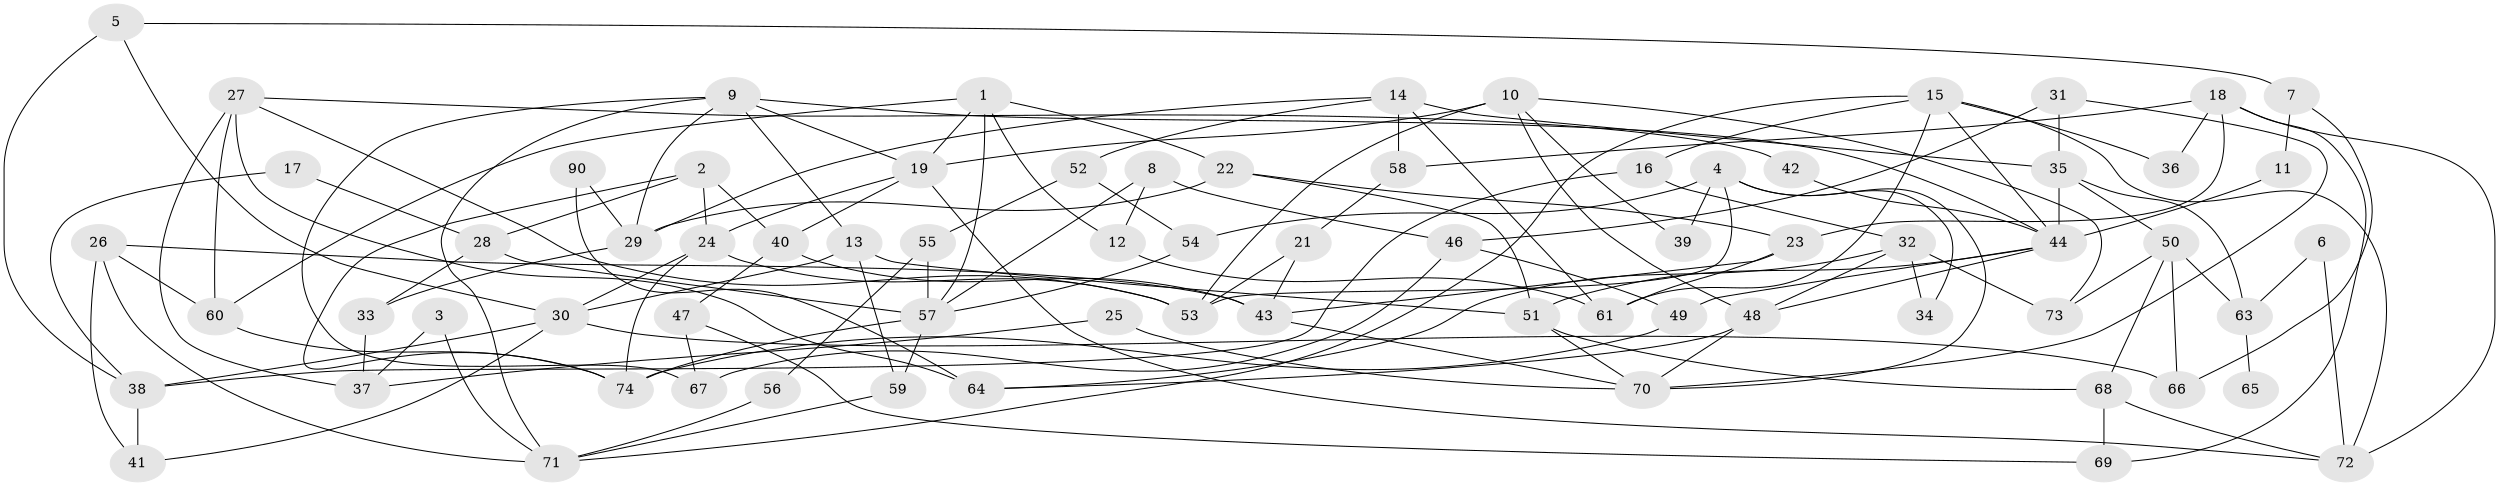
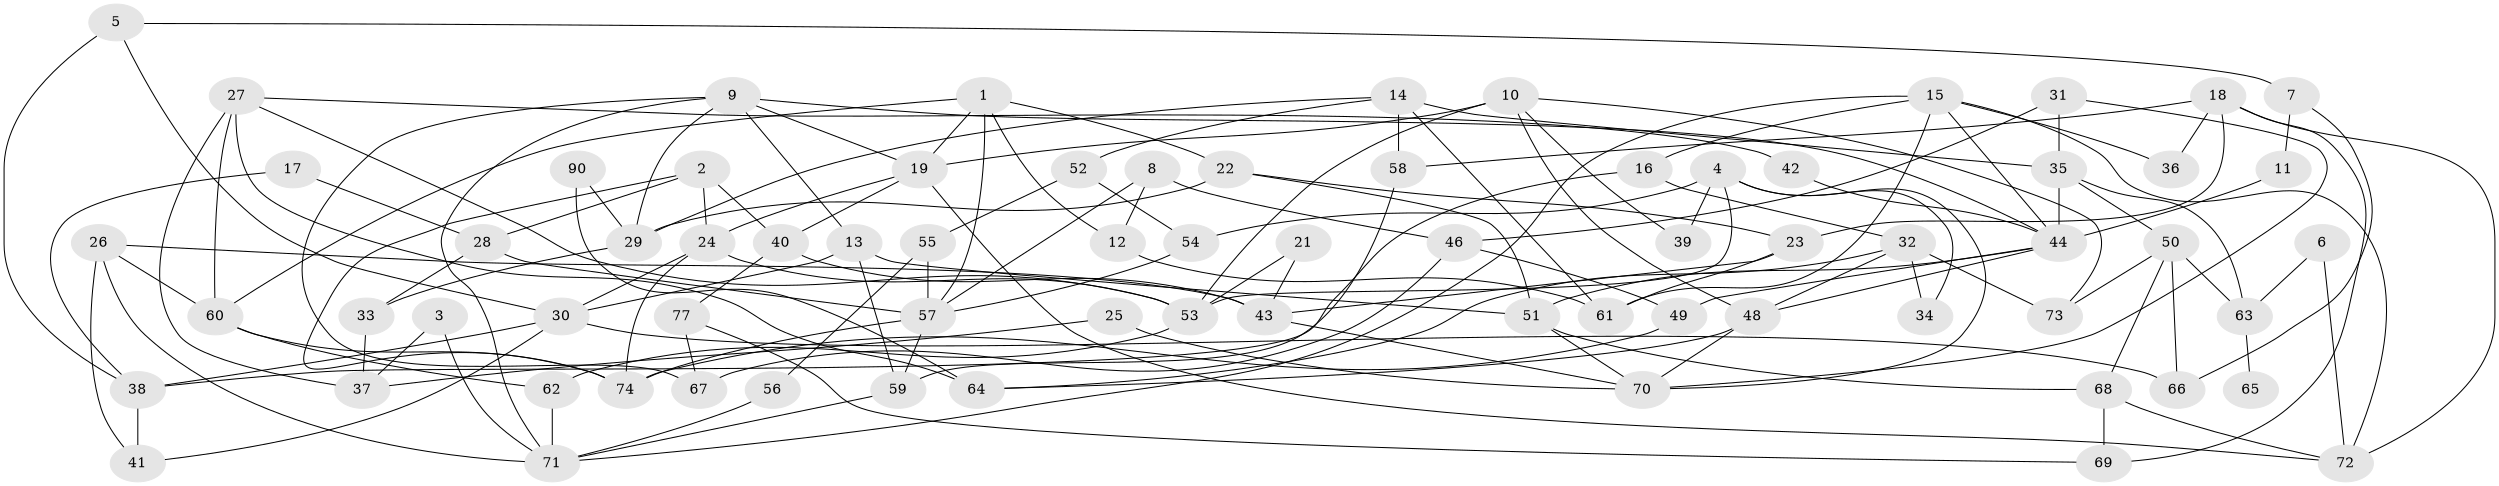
edge "58" -- "21": now "58" -- "59"
node "47": label "47" -> "77"
node "62": added
